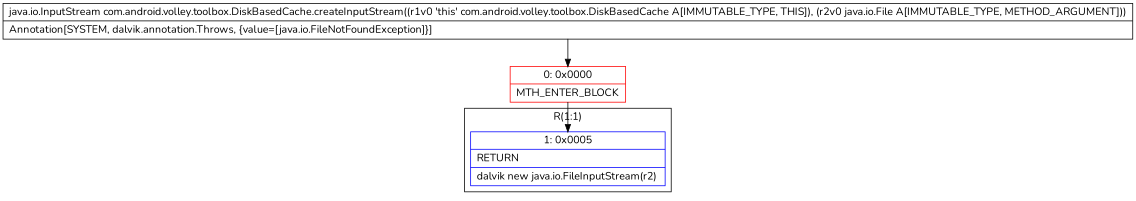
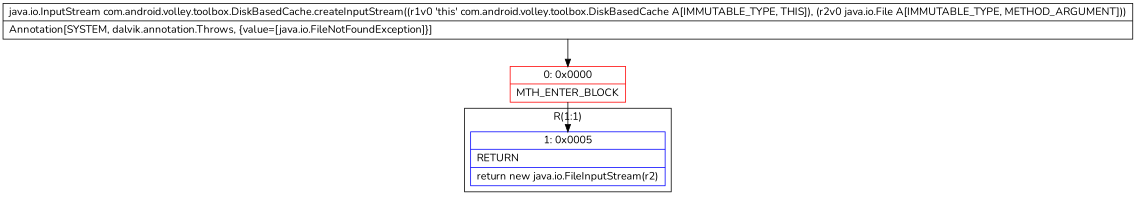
node "1: 0x0005": text "dalvik new java.io.FileInputStream(r2)" -> "return new java.io.FileInputStream(r2)"
